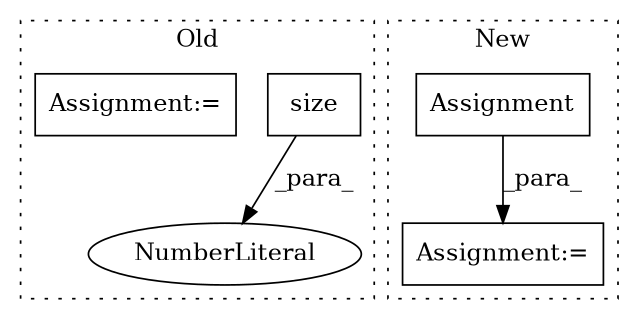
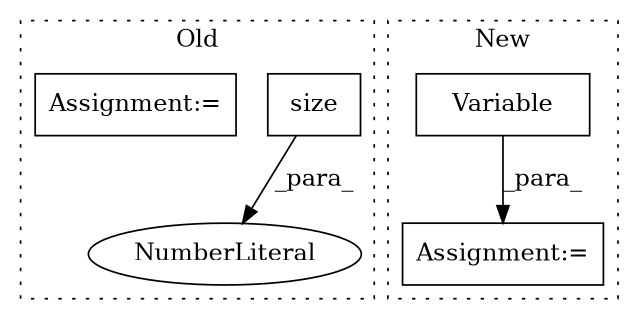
node "Assignment": label "Assignment" -> "Variable"
